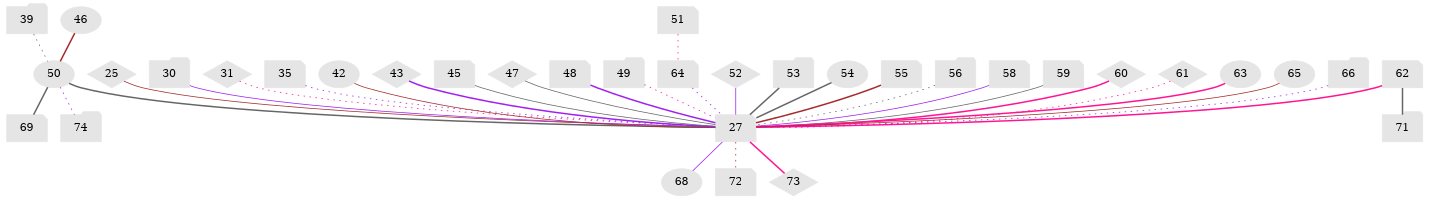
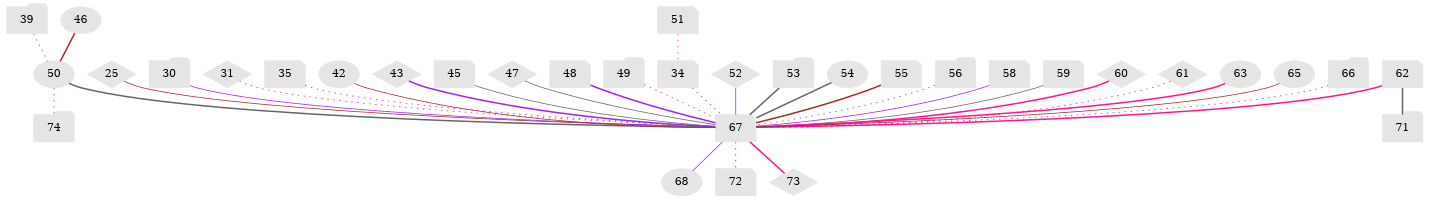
node "64": label "64" -> "34"
node "69": removed
node "27": label "27" -> "67"
